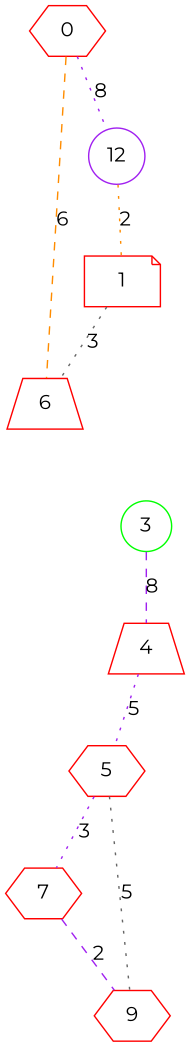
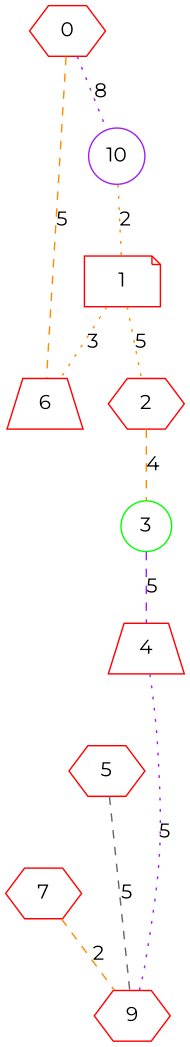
node "12": label "12" -> "10"
edge "0" -- "6": label "6" -> "5"
edge "1" -- "6": color gray40 -> darkorange
node "2": added
edge "3" -- "4": label "8" -> "5"
edge "4" -- "5": now "4" -- "9"
edge "5" -- "7": removed, label "3"
edge "5" -- "9": style dotted -> dashed
edge "7" -- "9": color purple -> darkorange
